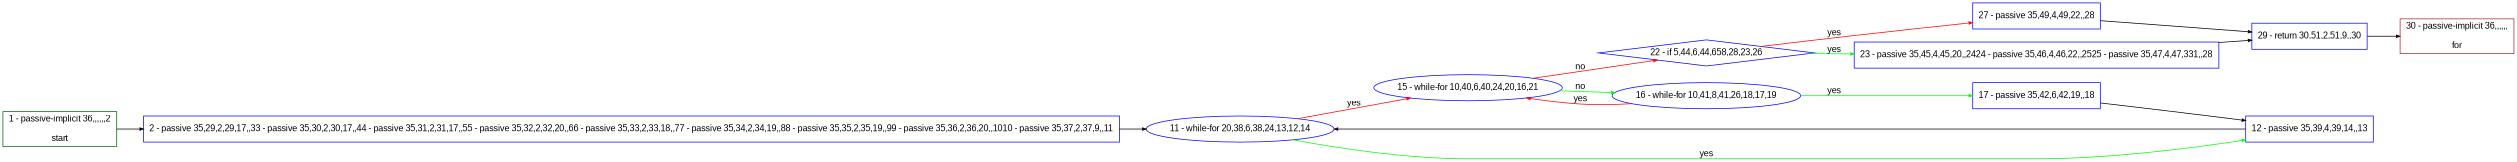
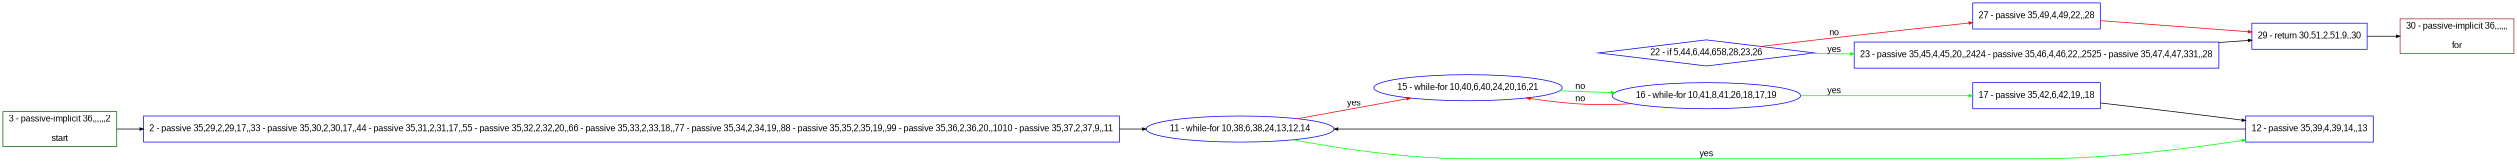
edge "27 - passive 35,49,4,49,22,,28" -> "29 - return 30,51,2,51,9,,30": color #000000 -> #ff0000
edge "22 - if 5,44,6,44,658,28,23,26" -> "27 - passive 35,49,4,49,22,,28": label "yes" -> "no"
edge "15 - while-for 10,40,6,40,24,20,16,21" -> "22 - if 5,44,6,44,658,28,23,26": removed, label "no"
edge "16 - while-for 10,41,8,41,26,18,17,19" -> "15 - while-for 10,40,6,40,24,20,16,21": label "yes" -> "no"
node "1 - passive-implicit 36,,,,,,2 start": label "1 - passive-implicit 36,,,,,,2 start" -> "3 - passive-implicit 36,,,,,,2 start"
node "11 - while-for 20,38,6,38,24,13,12,14": label "11 - while-for 20,38,6,38,24,13,12,14" -> "11 - while-for 10,38,6,38,24,13,12,14"
